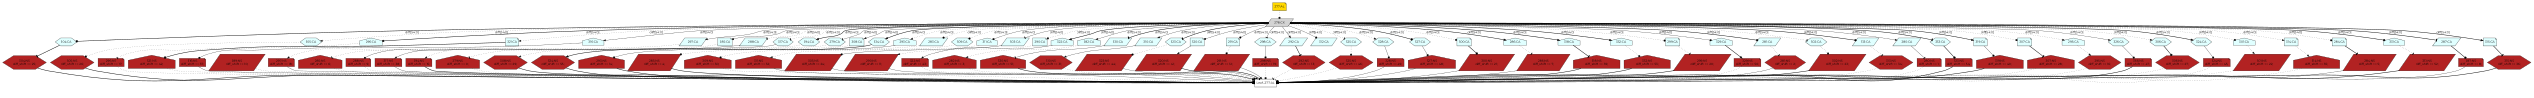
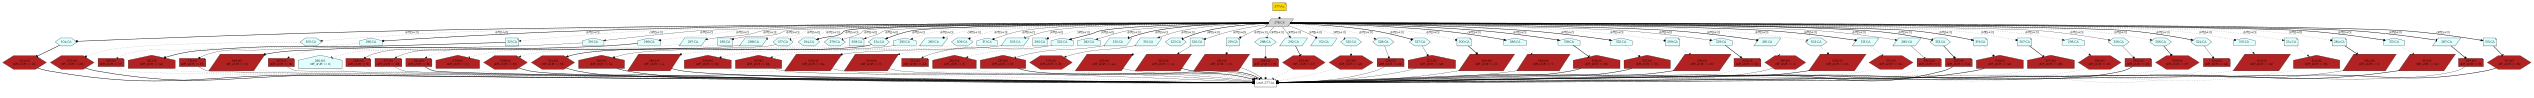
node "289:CA": added
edge "319:CA" -> "319:NS diff_shift <= 40;": style solid -> dotted
node "285:NS diff_shift <= 6;": fillcolor firebrick -> lightcyan
